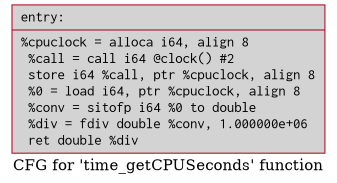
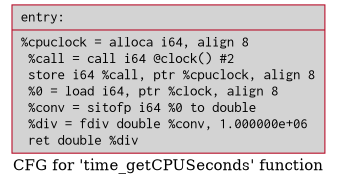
node "entry:": text "%0 = load i64, ptr %cpuclock, align 8" -> "%0 = load i64, ptr %clock, align 8"
